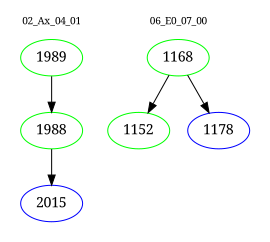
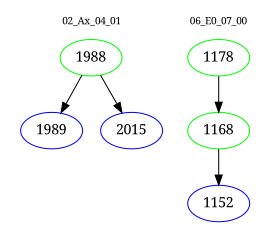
node "1989": color green -> blue
edge "1989" -> "1988": reversed
edge "1168" -> "1178": reversed
node "1152": color green -> blue
node "1178": color blue -> green
